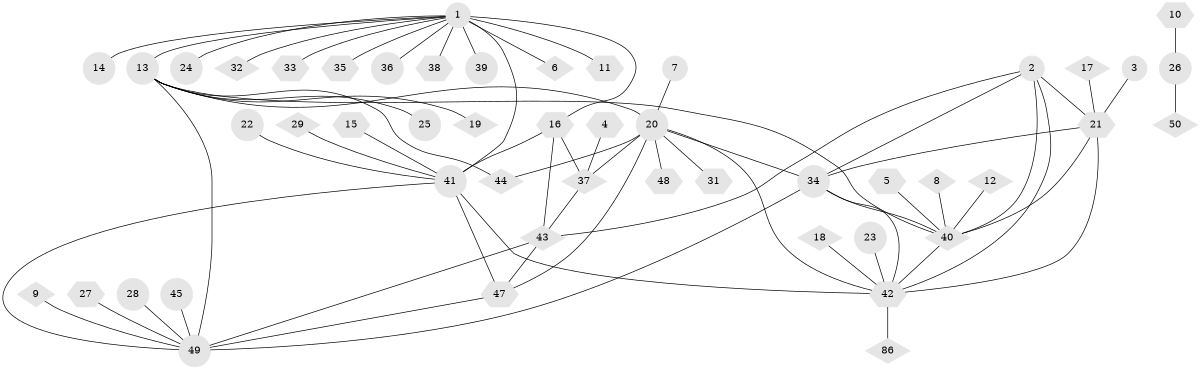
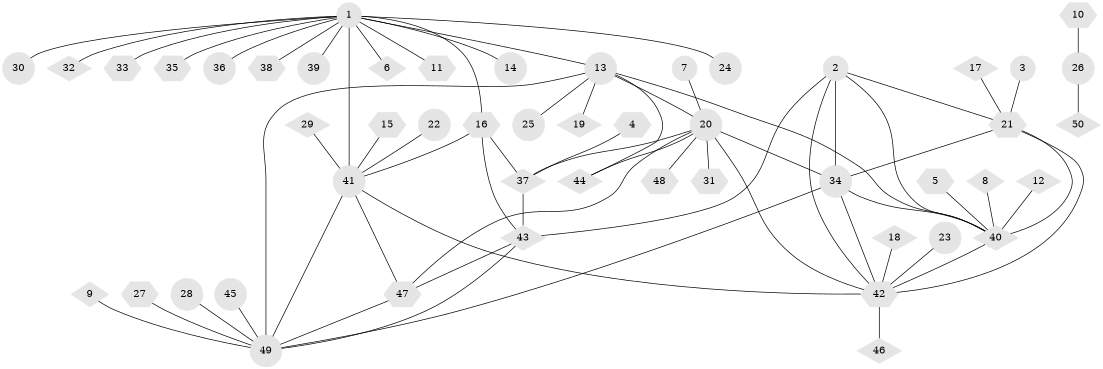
node "30": added
node "86": label "86" -> "46"
